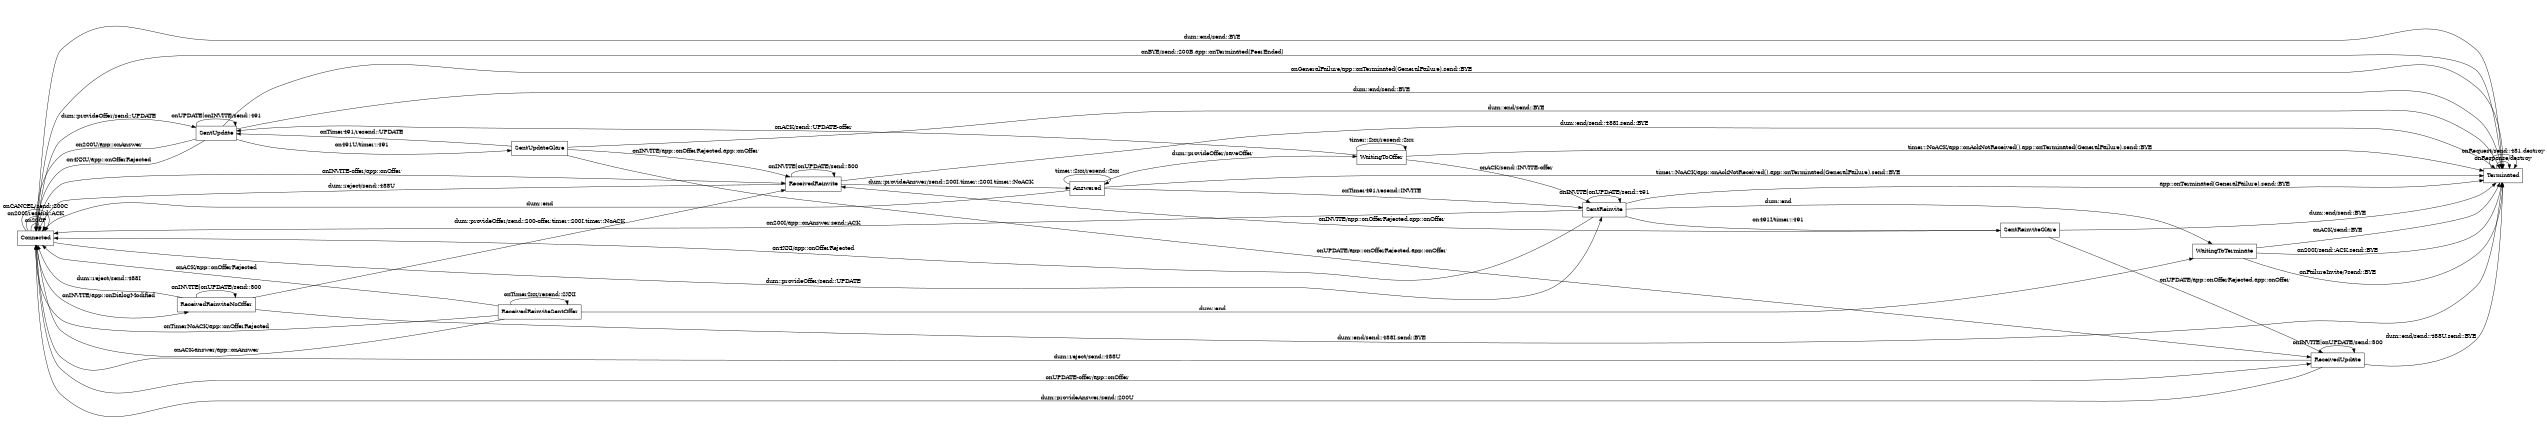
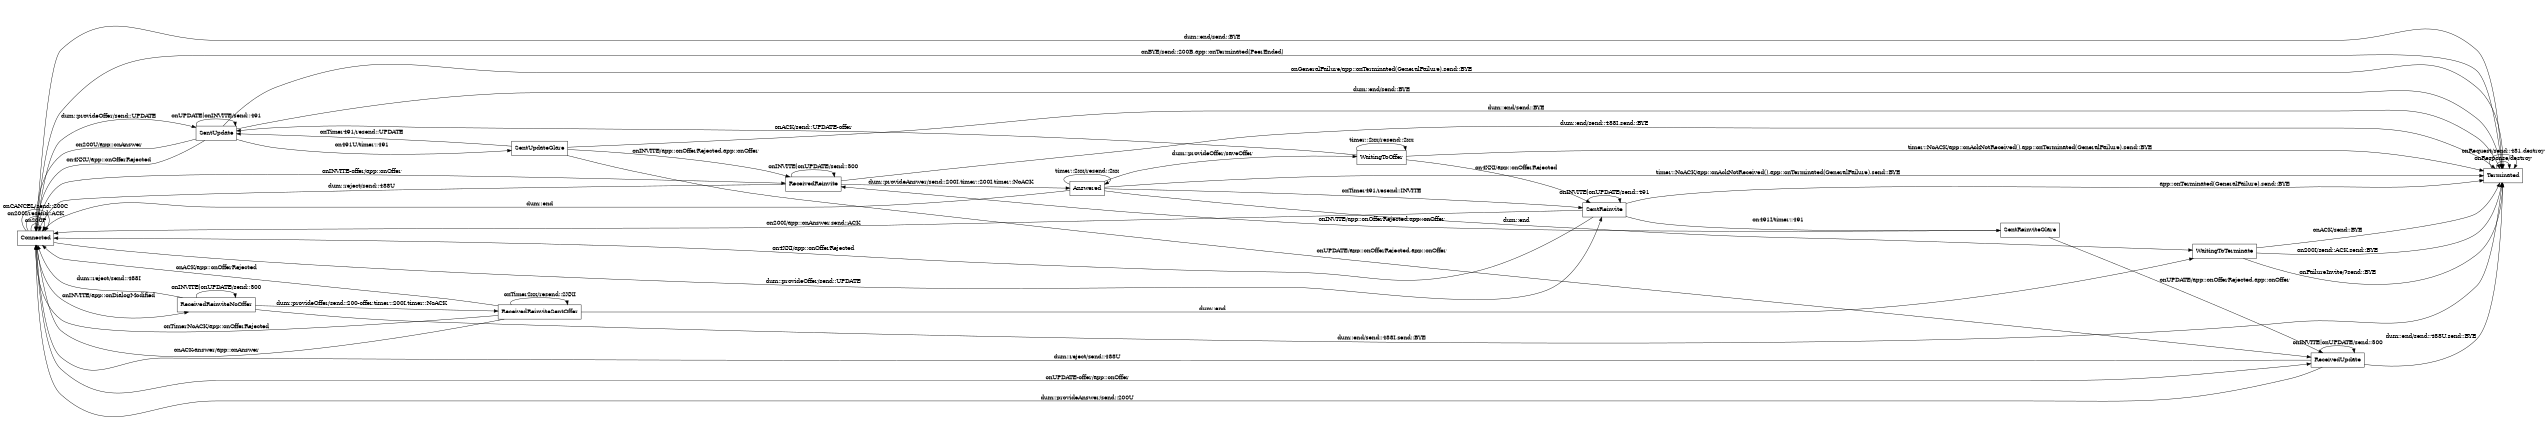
edge "WaitingToOffer" -> "SentReinvite": label "onACK/send::INVITE-offer" -> "on4XXI/app::onOfferRejected"
edge "SentReinvite" -> "WaitingToTerminate": now "Answered" -> "WaitingToTerminate"
edge "SentReinviteGlare" -> "Terminated": removed, label "dum::end/send::BYE"
edge "ReceivedReinviteNoOffer" -> "ReceivedReinvite": now "ReceivedReinviteNoOffer" -> "ReceivedReinviteSentOffer"
